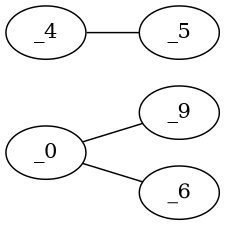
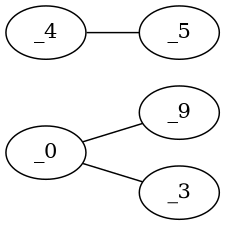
node "_6": label "_6" -> "_3"
